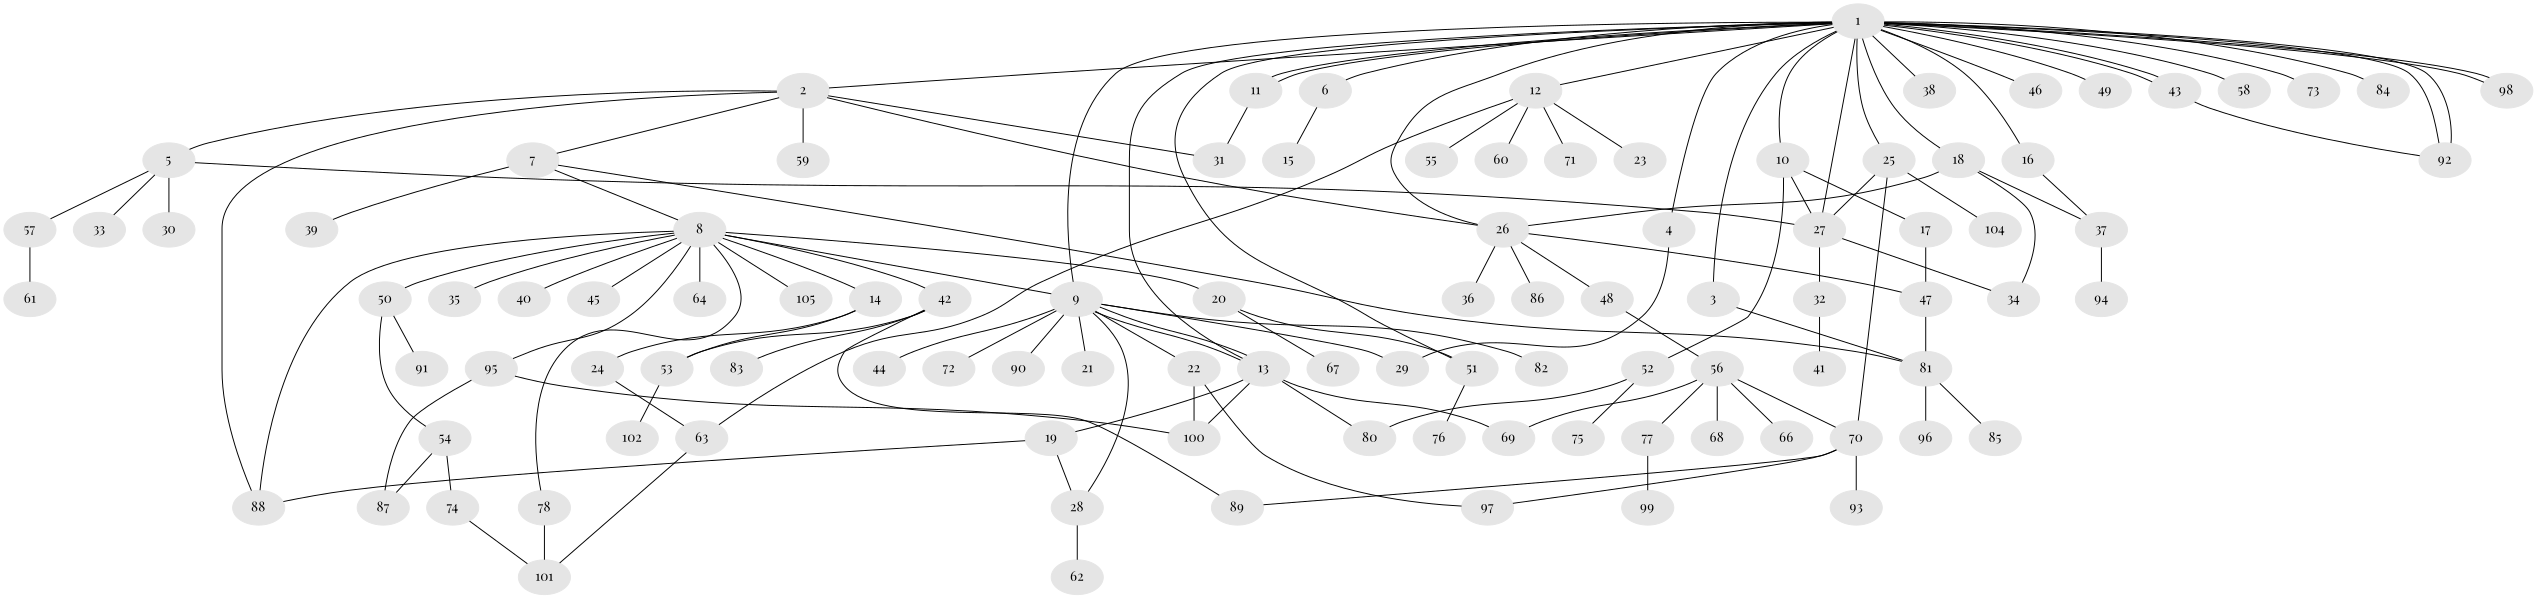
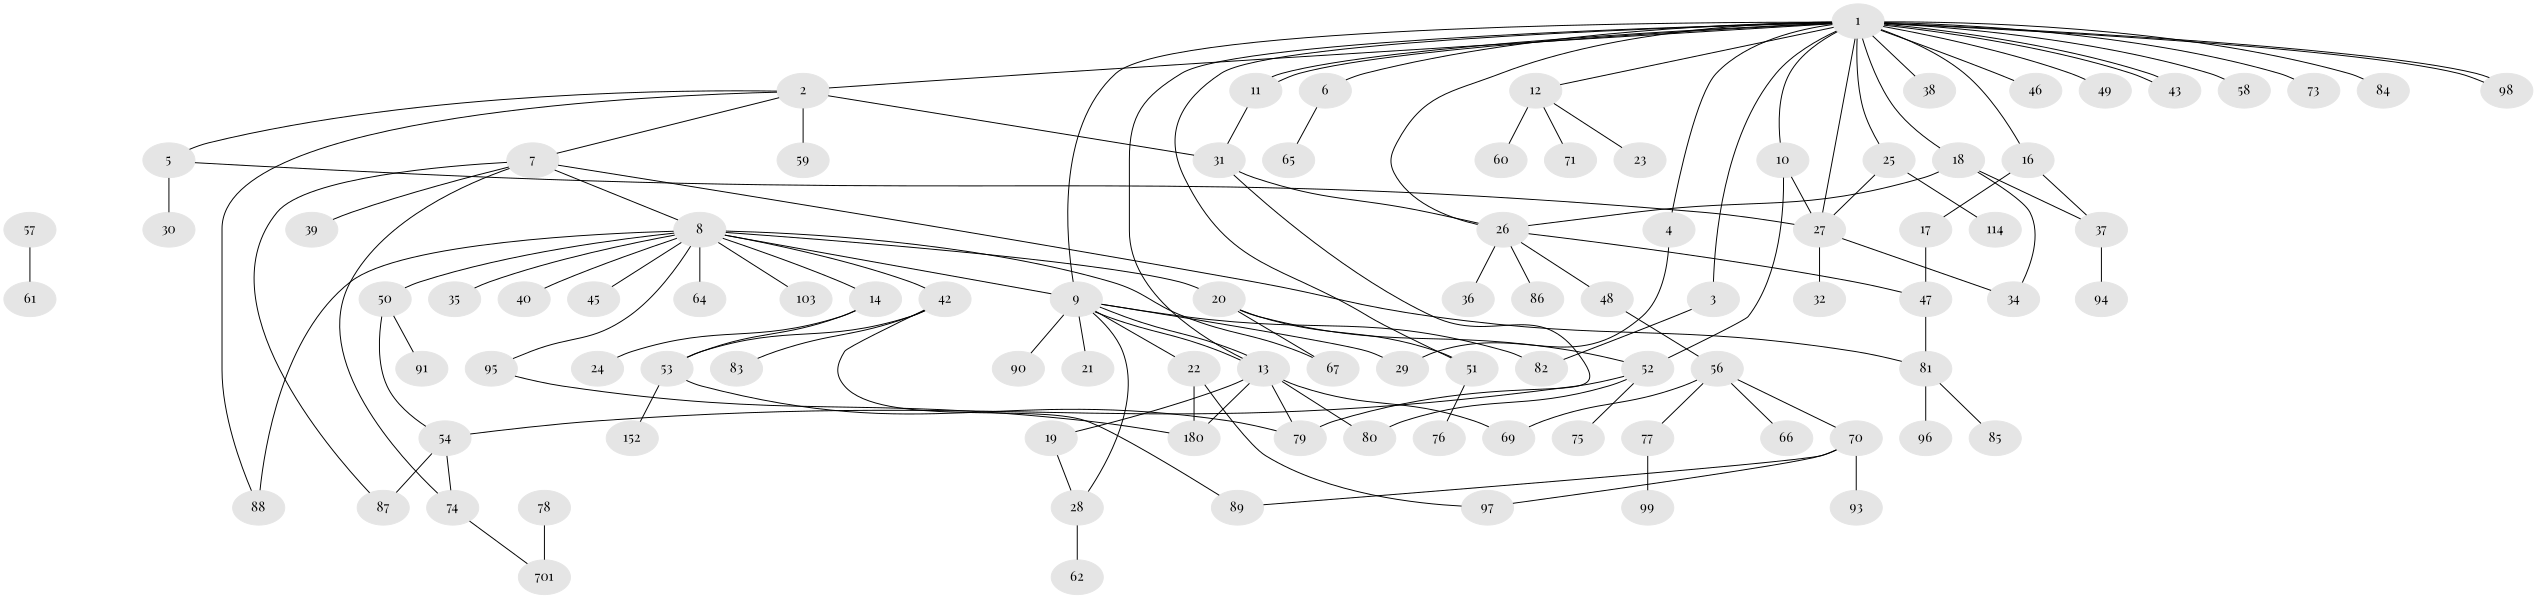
node "15": label "15" -> "65"
node "55": removed
node "92": removed
edge "2" -- "26": now "31" -- "26"
edge "5" -- "57": removed
edge "10" -- "17": now "16" -- "17"
node "33": removed
node "104": label "104" -> "114"
node "105": label "105" -> "103"
edge "25" -- "70": removed
edge "7" -- "74": added
edge "8" -- "78": now "8" -- "67"
edge "3" -- "81": now "3" -- "82"
edge "20" -- "52": added
node "44": removed
node "72": removed
node "41": removed
edge "52" -- "54": added
edge "95" -- "87": now "7" -- "87"
node "102": label "102" -> "152"
node "63": removed
node "100": label "100" -> "180"
node "79": added
node "68": removed
edge "19" -- "88": removed
node "101": label "101" -> "701"
